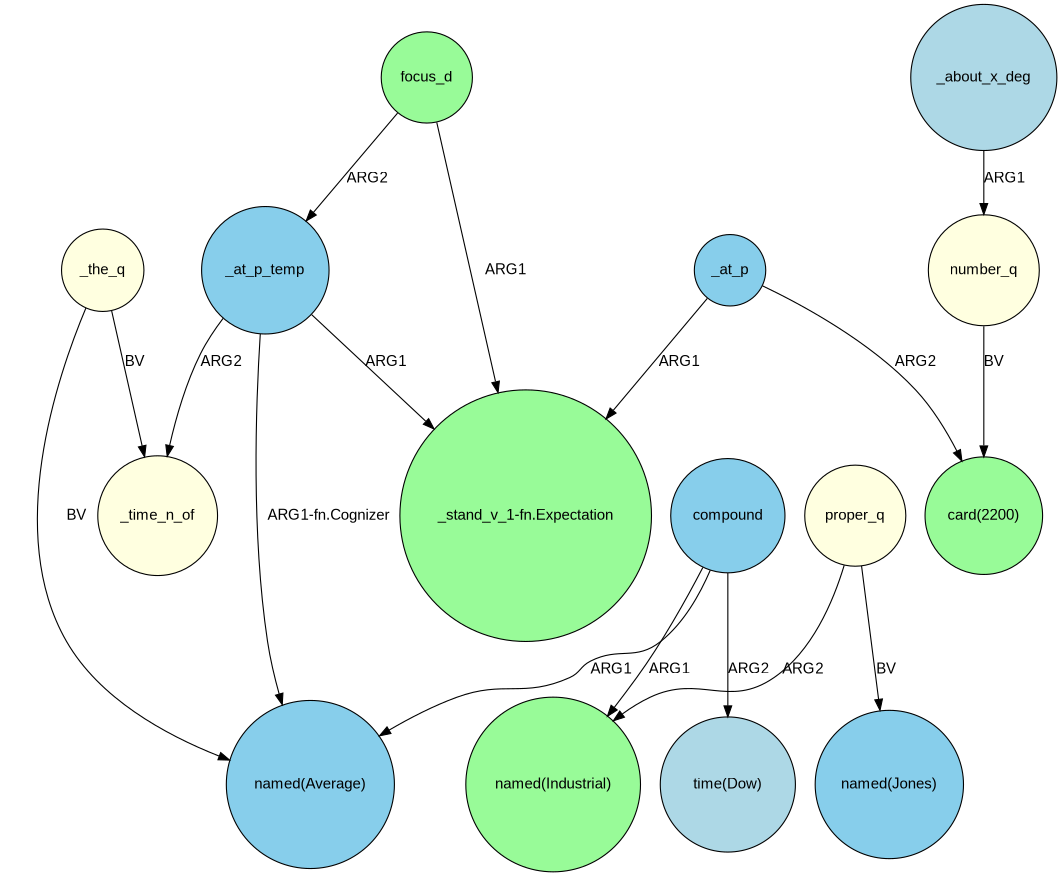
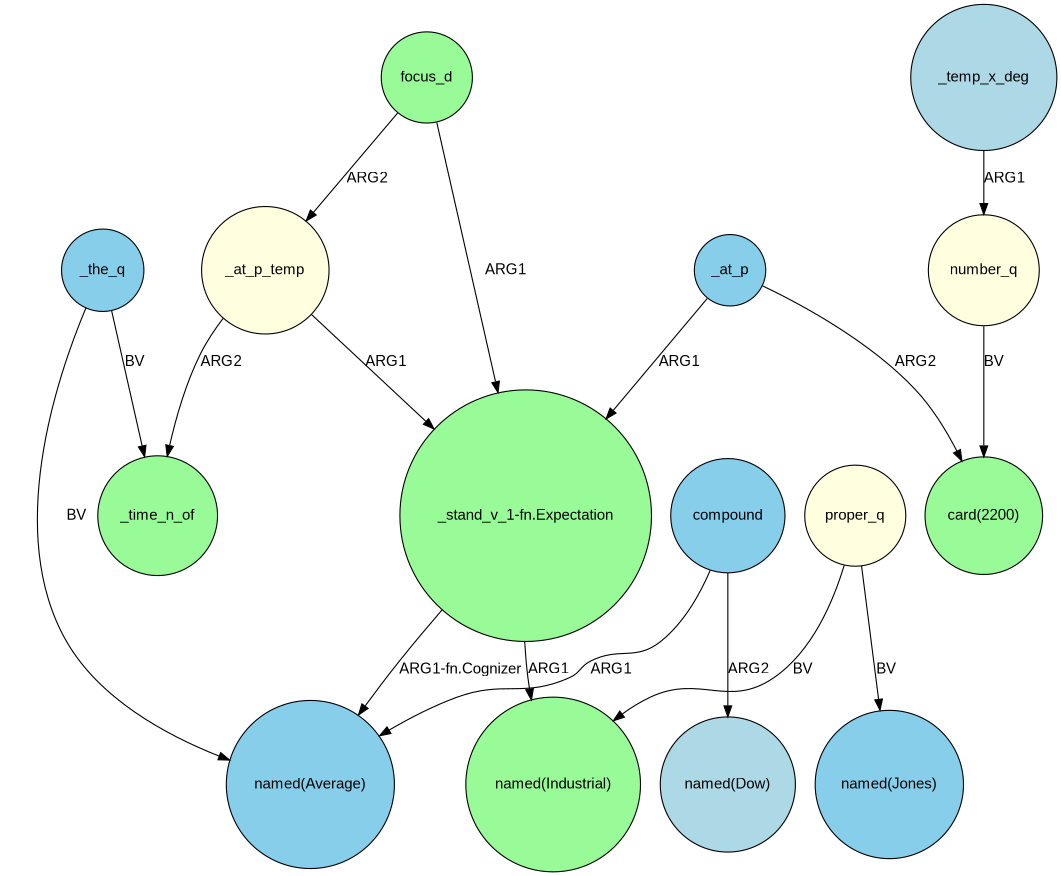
node "_about_x_deg": label "_about_x_deg" -> "_temp_x_deg"
node "_the_q": fillcolor lightyellow -> skyblue
node "_at_p_temp": fillcolor skyblue -> lightyellow
edge "_at_p_temp" -> "named(Average)": now "_stand_v_1-fn.Expectation" -> "named(Average)"
node "_time_n_of": fillcolor lightyellow -> palegreen
edge "compound" -> "named(Industrial)": now "_stand_v_1-fn.Expectation" -> "named(Industrial)"
edge "proper_q" -> "named(Industrial)": label "ARG2" -> "BV"
node "time(Dow)": label "time(Dow)" -> "named(Dow)"
